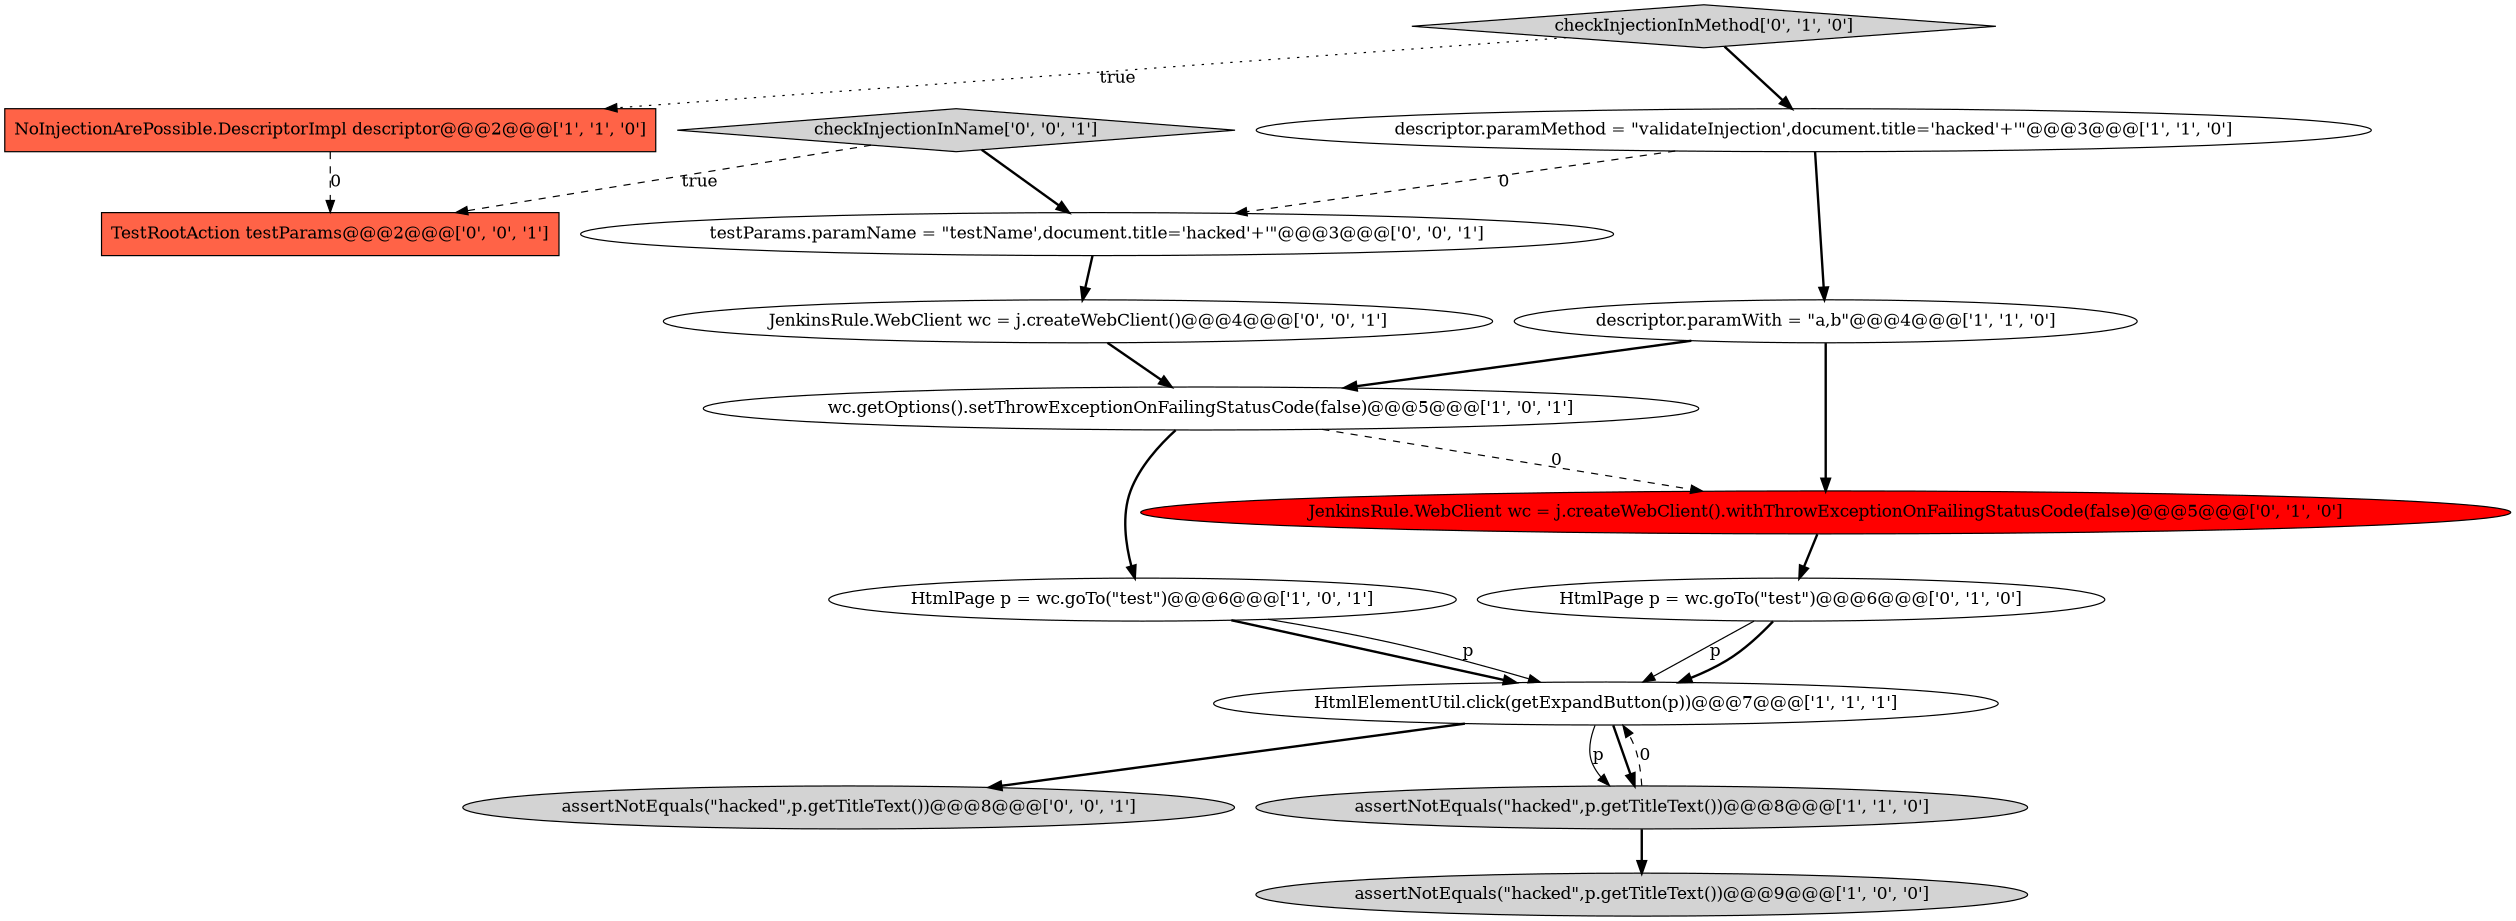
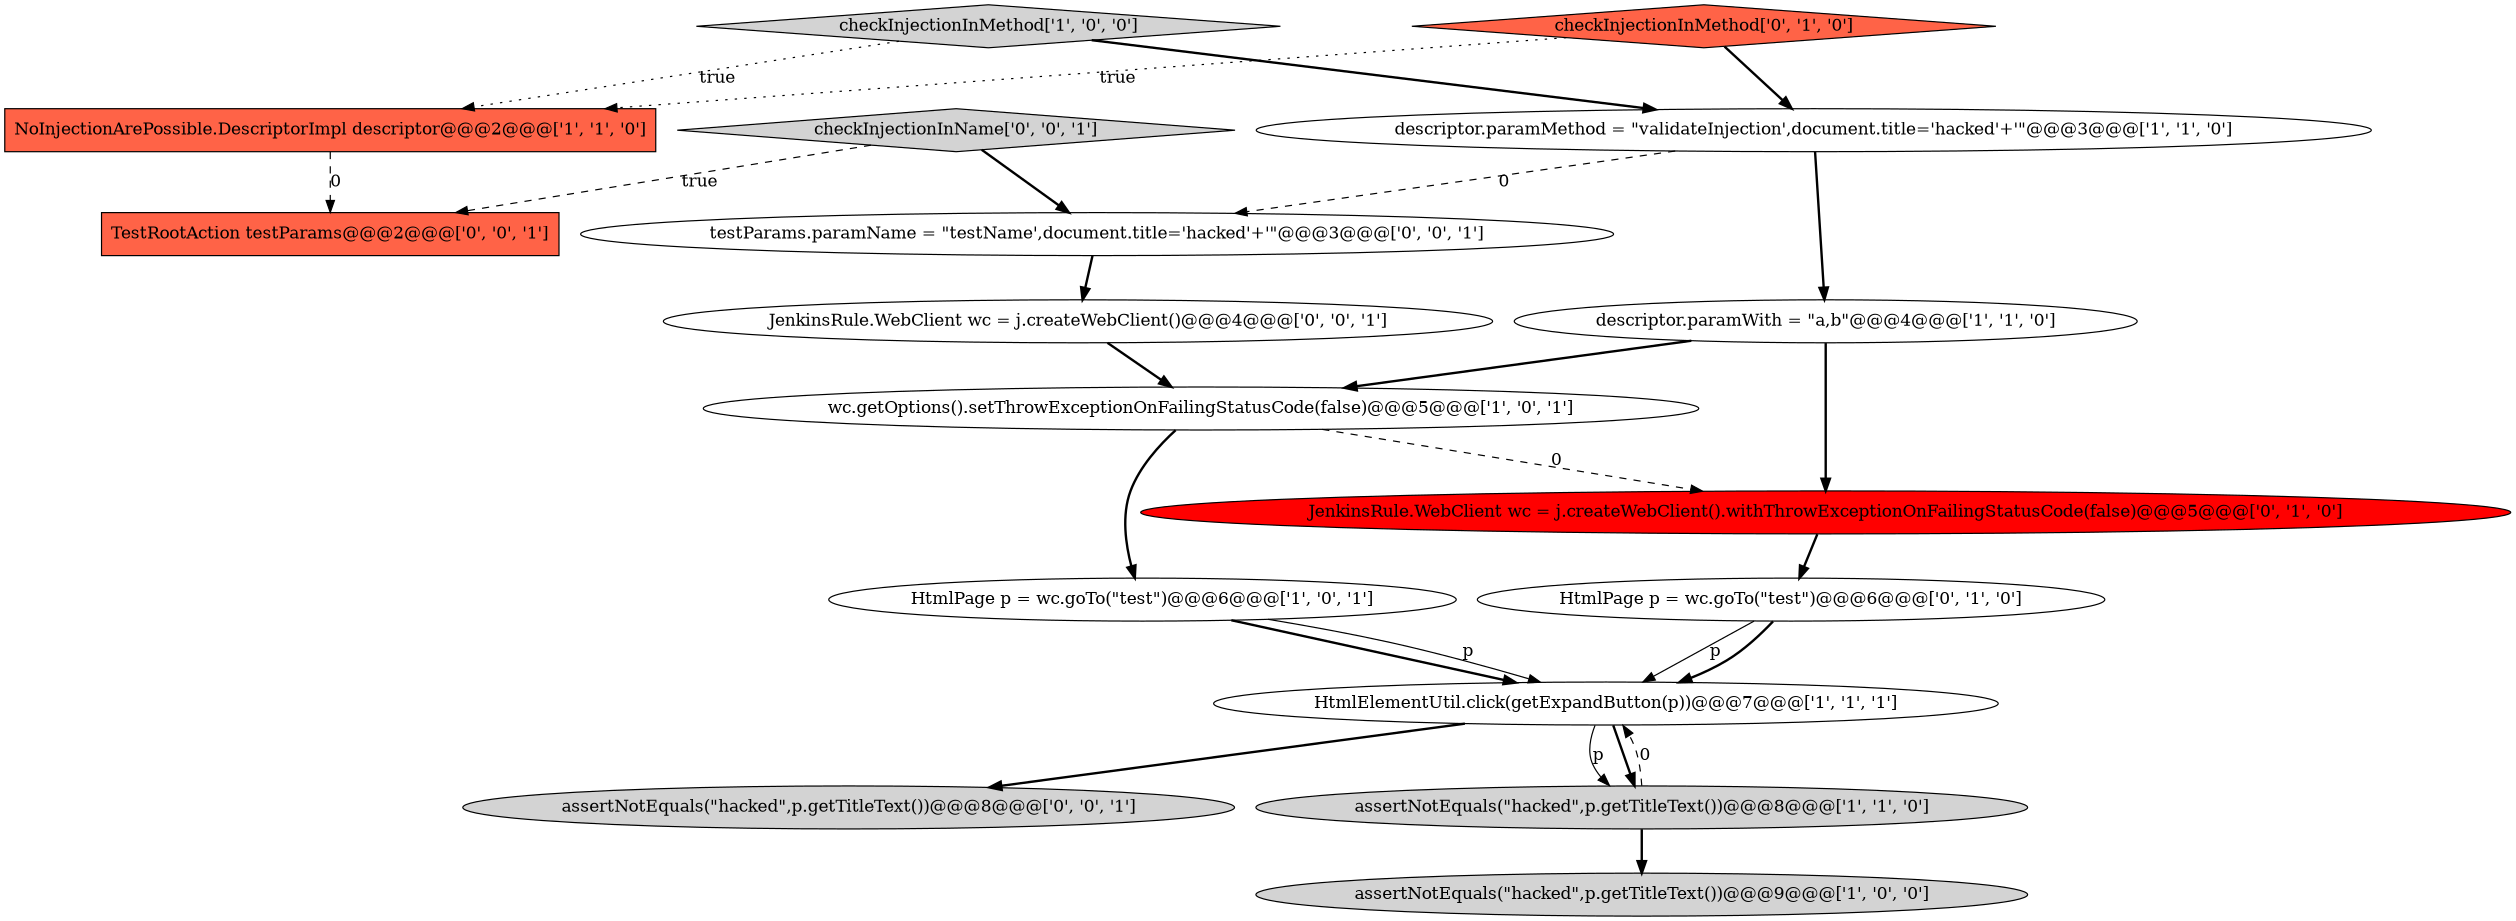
node "checkInjectionInMethod['1', '0', '0']": added
node "checkInjectionInMethod['0', '1', '0']": fillcolor lightgray -> tomato
